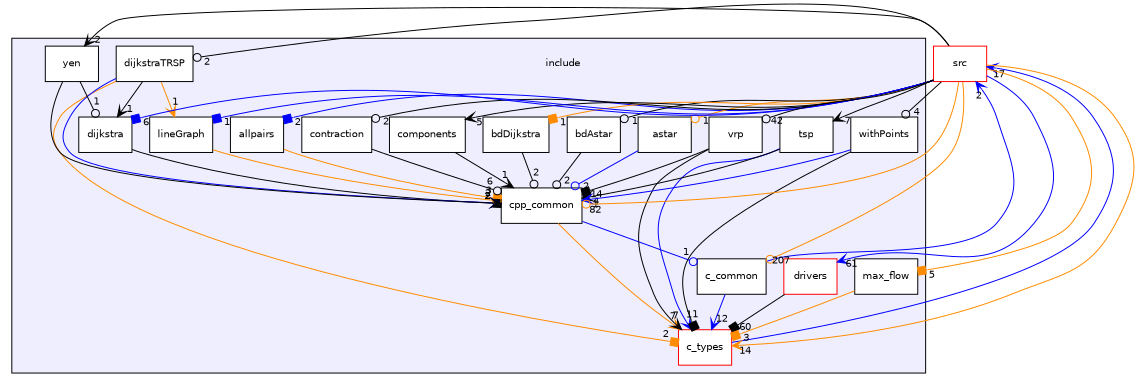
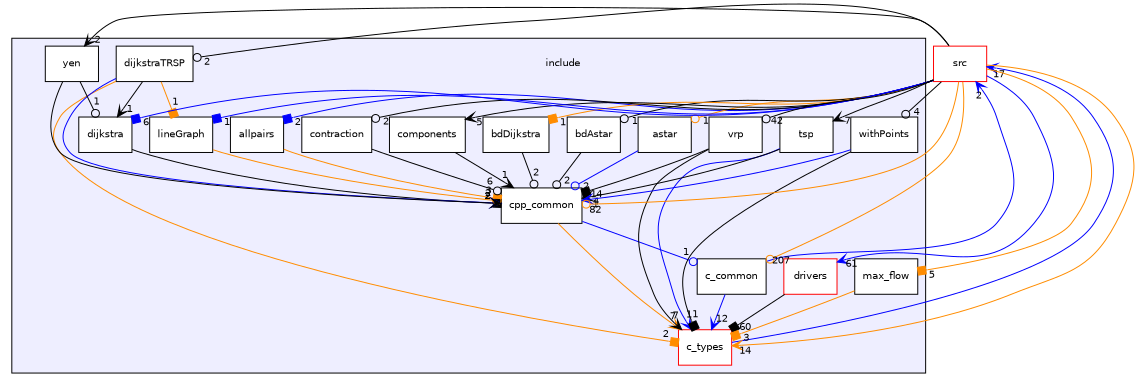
edge "dijkstraTRSP" -> "lineGraph": arrowhead vee -> box
